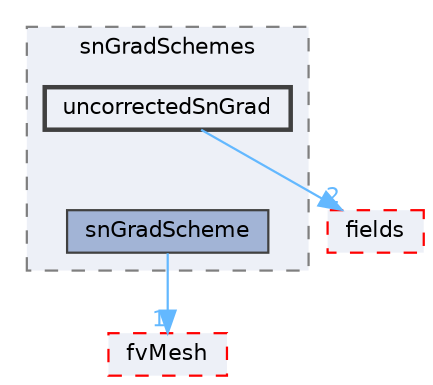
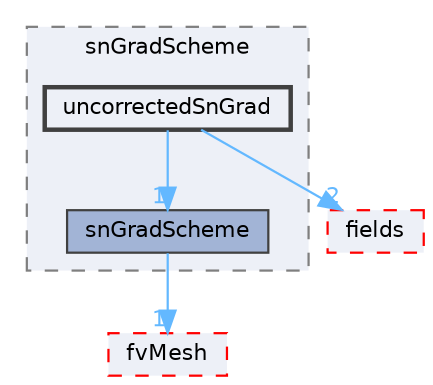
cluster "snGradSchemes": label "snGradSchemes" -> "snGradScheme"
edge "uncorrectedSnGrad" -> "snGradScheme": added
